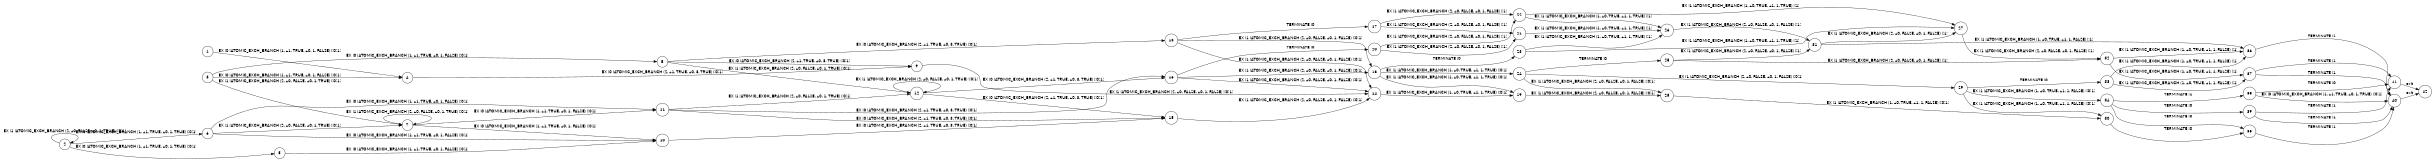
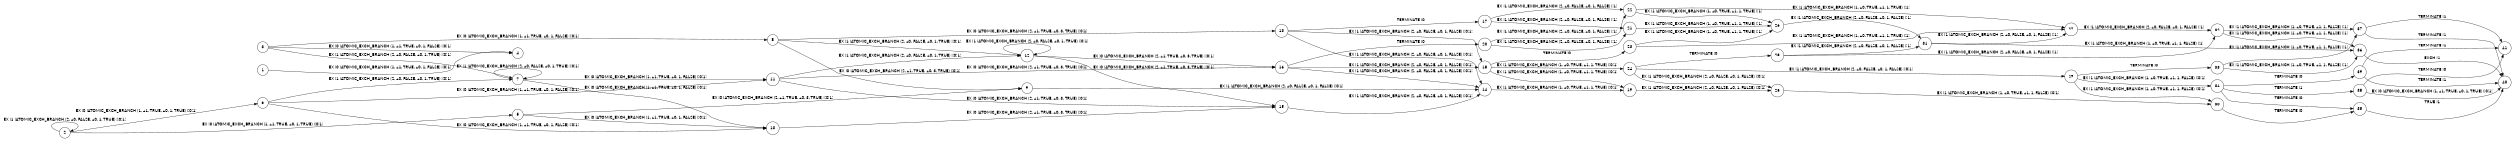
edge "36" -> "40": label "TERMINATE !1" -> "EXCH !1"
edge "4" -> "9": now "5" -> "9"
node "42": removed
edge "35" -> "40": label "TERMINATE !1" -> "TRUE !1"
